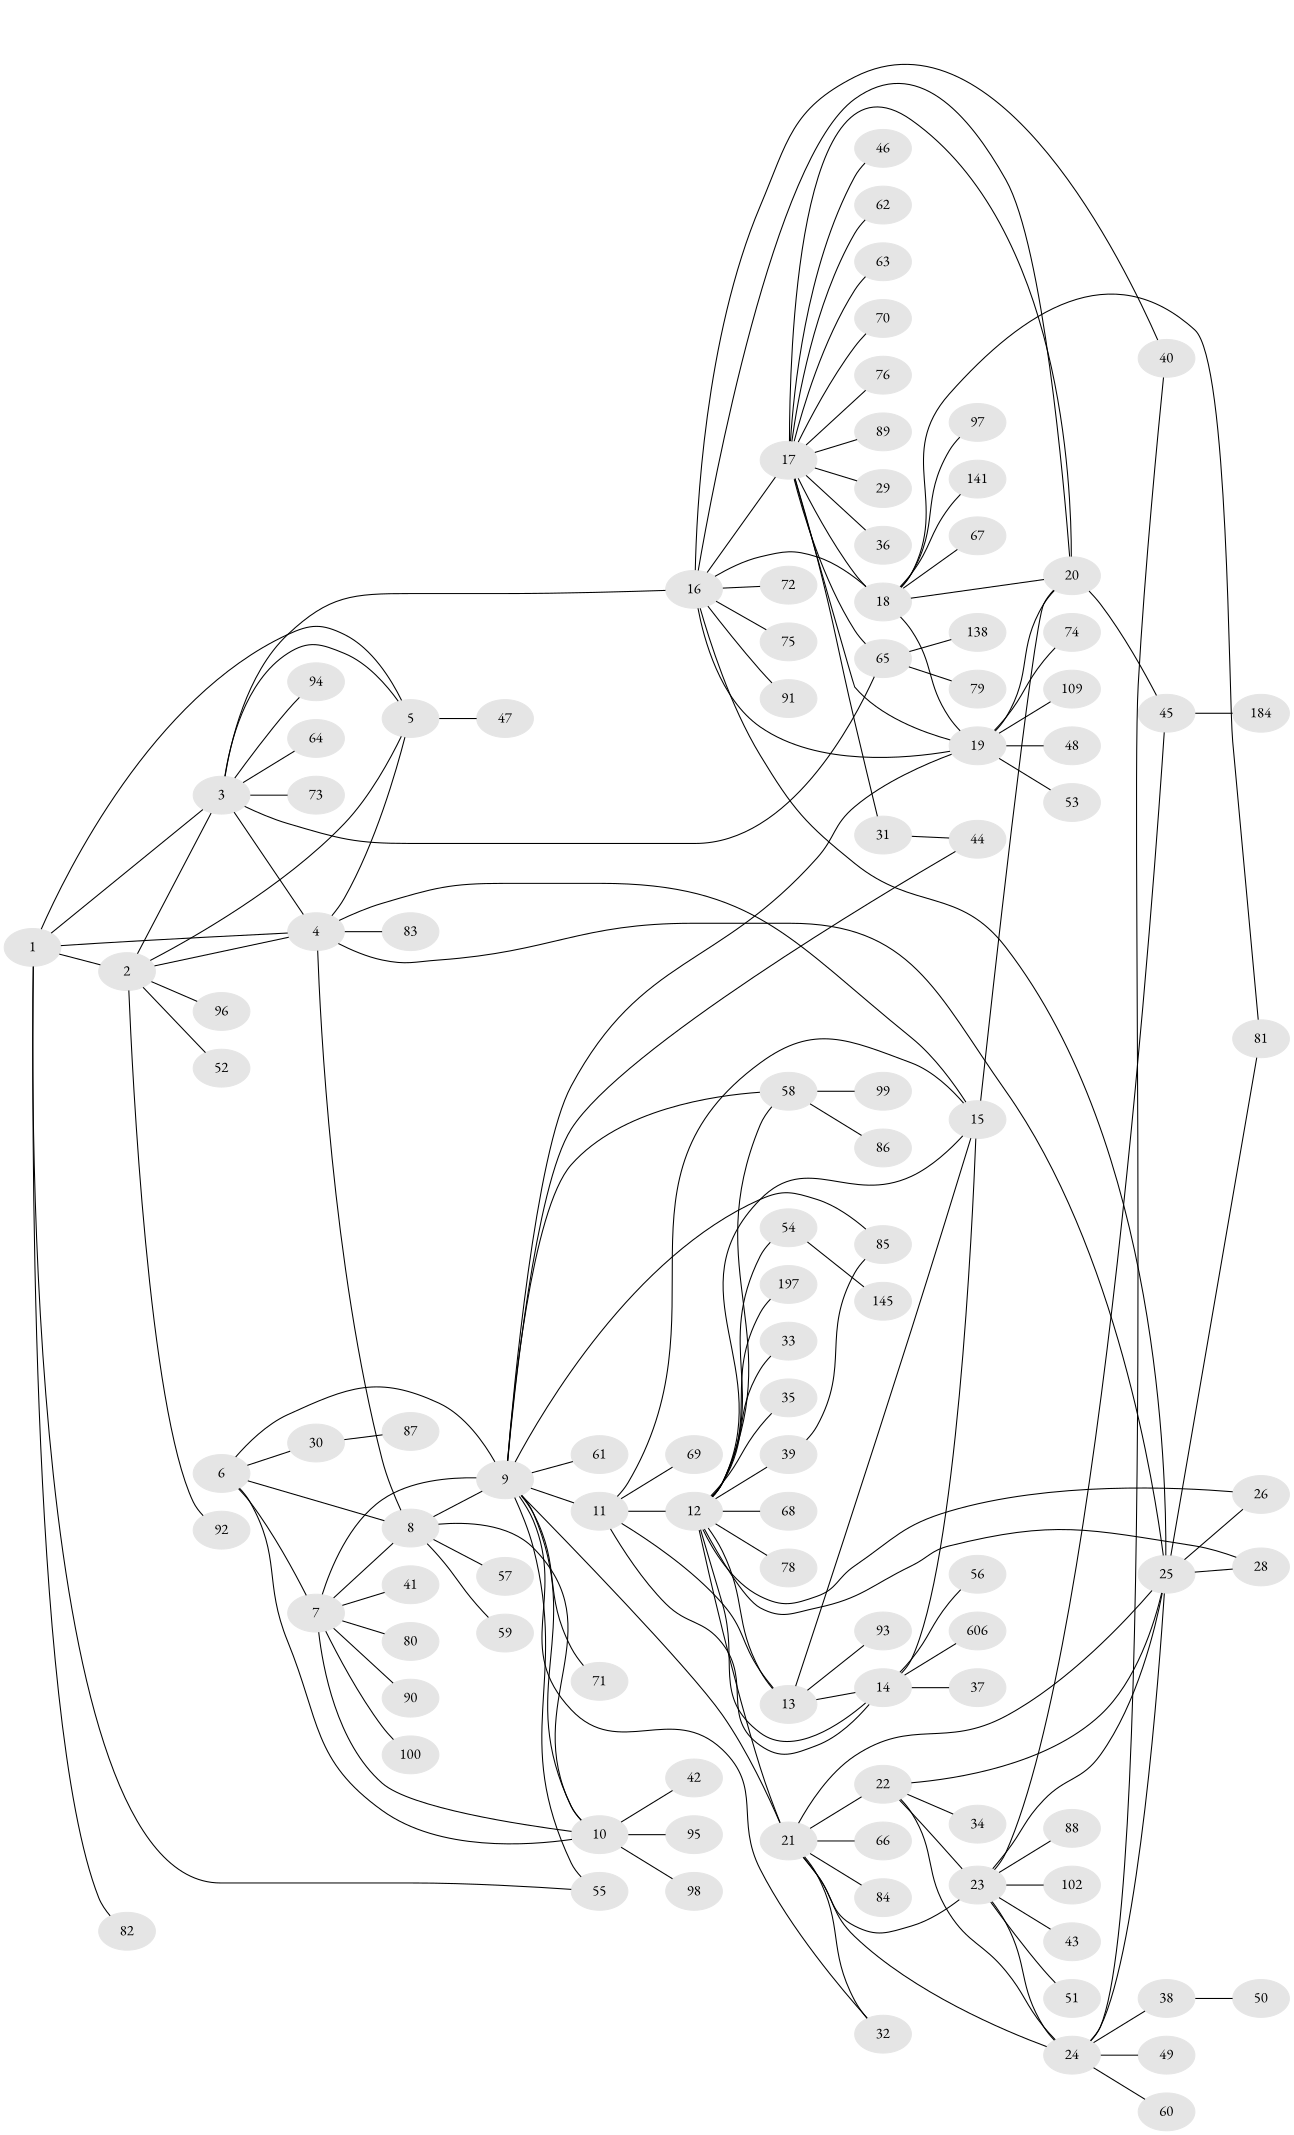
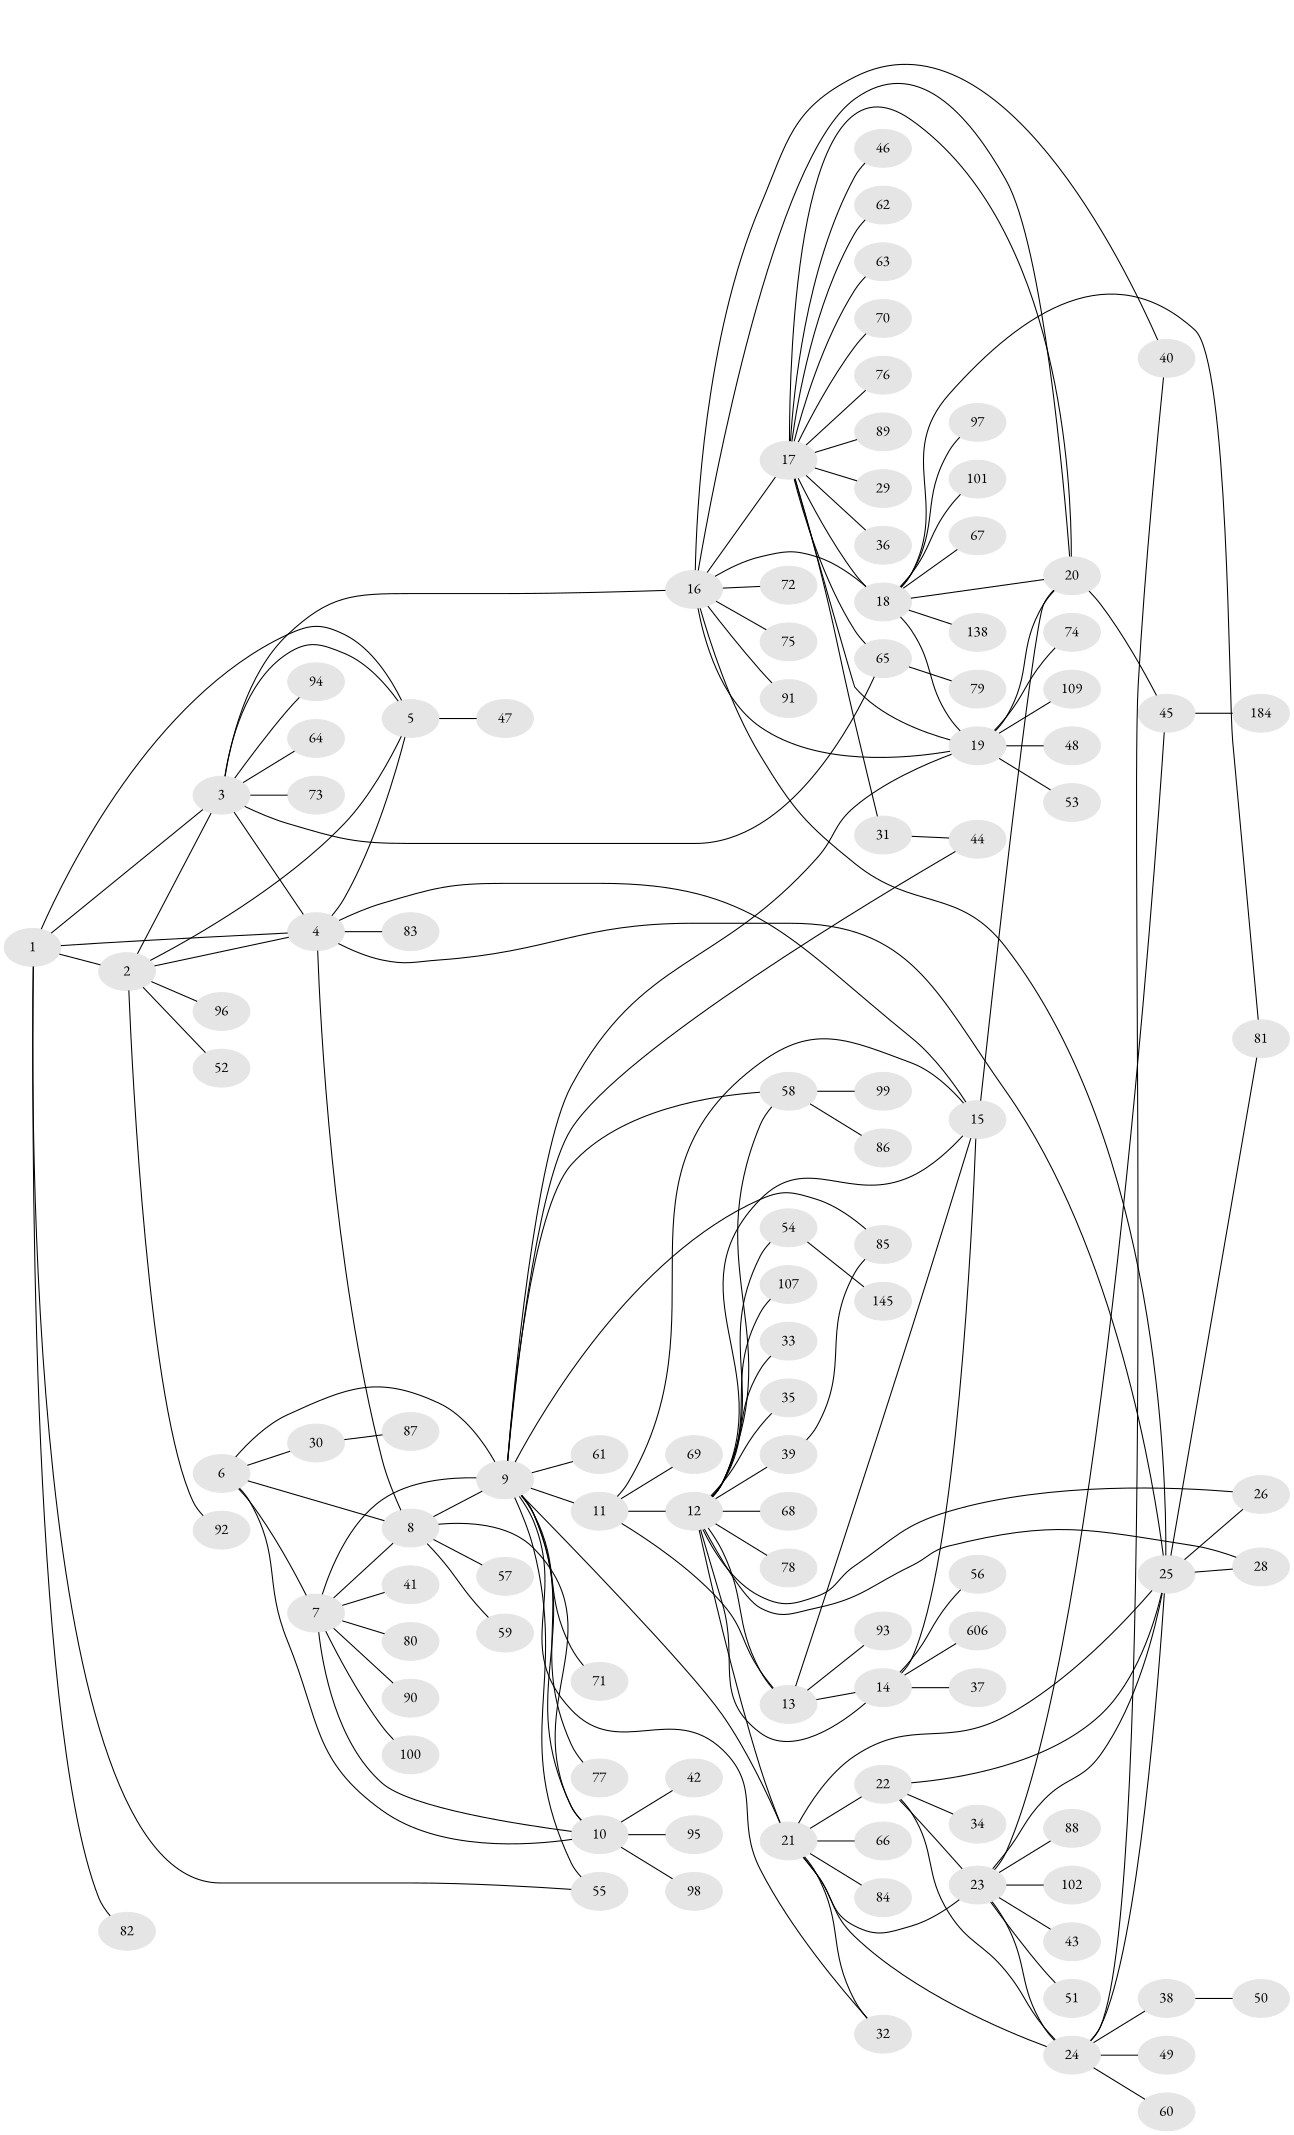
node "141": label "141" -> "101"
edge "138" -- "65": now "138" -- "18"
node "197": label "197" -> "107"
edge "11" -- "14": removed
node "77": added
